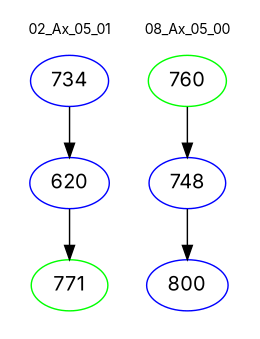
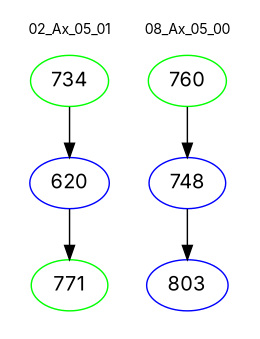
node "734": color blue -> green
node "800": label "800" -> "803"
